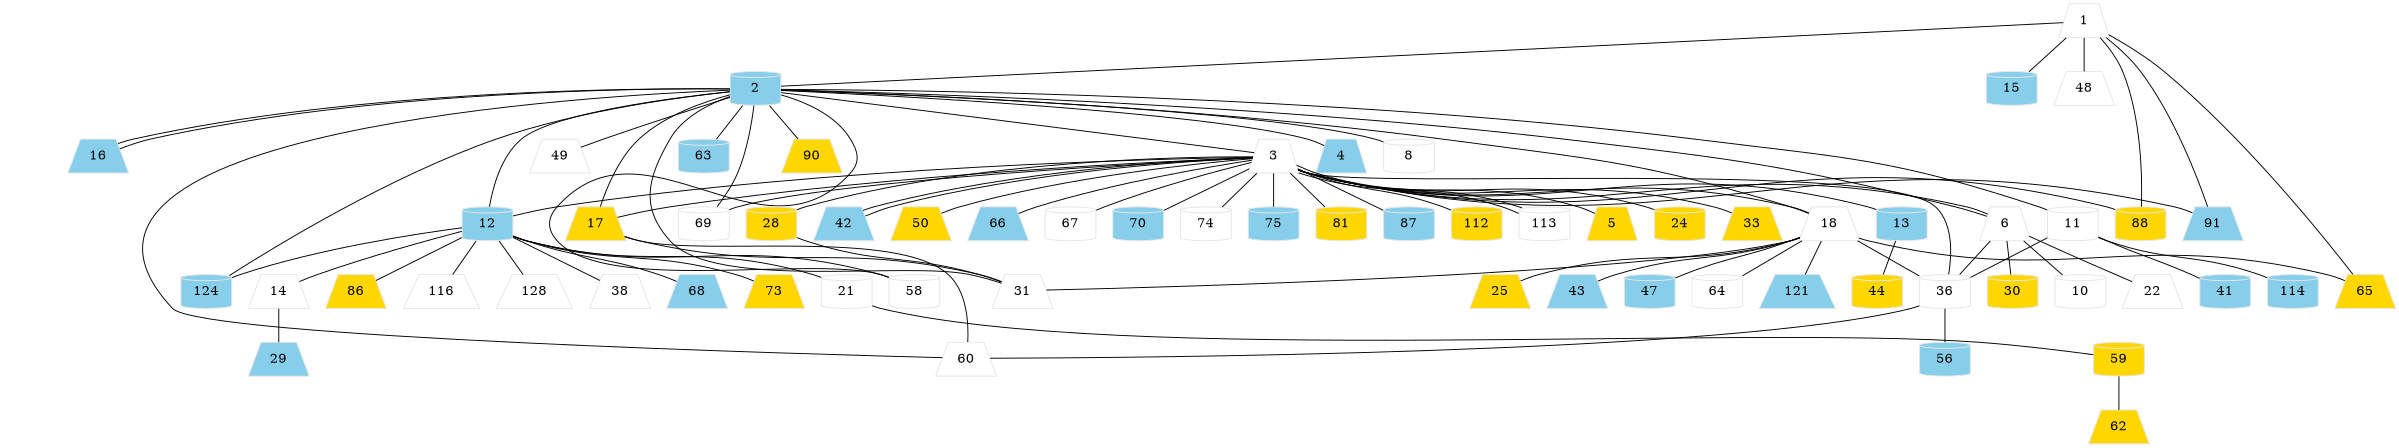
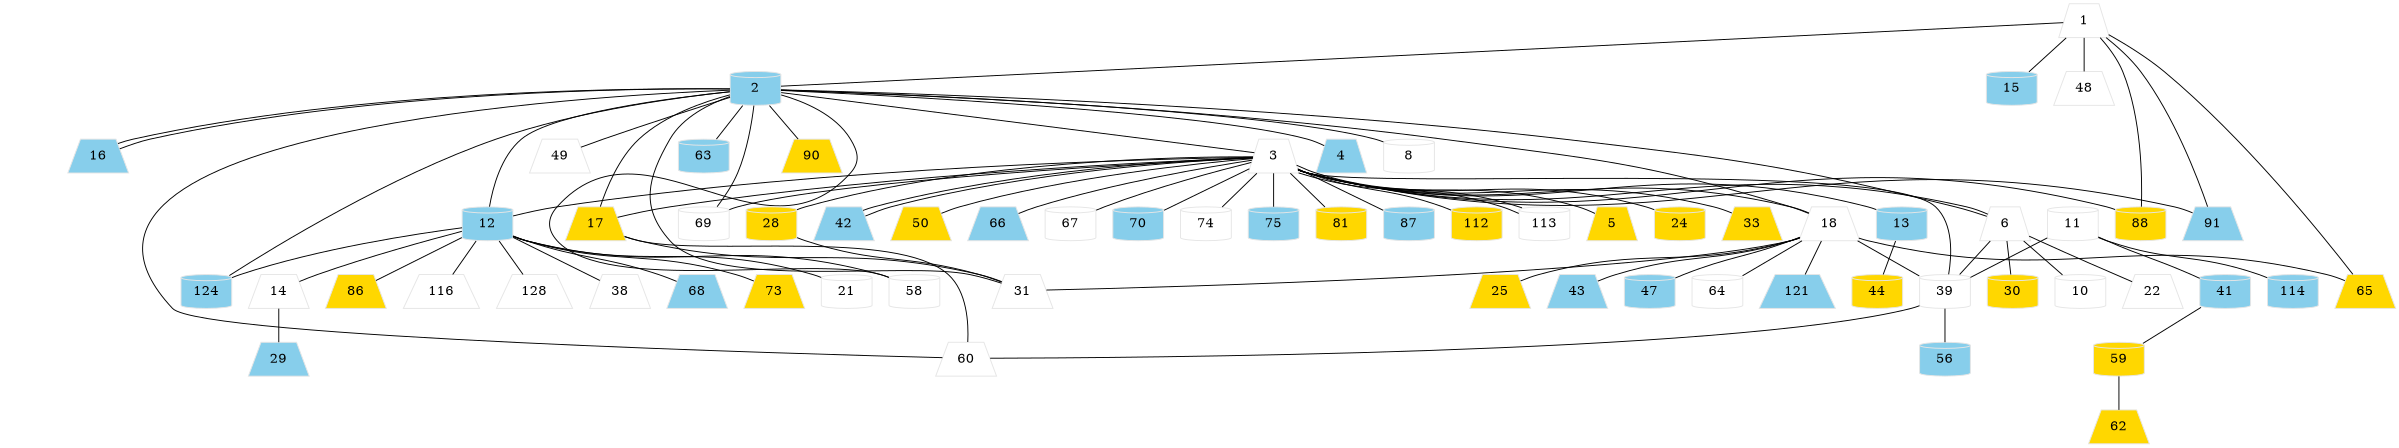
edge "2" -- "11": removed
node "36": label "36" -> "39"
edge "21" -- "59": now "41" -- "59"
